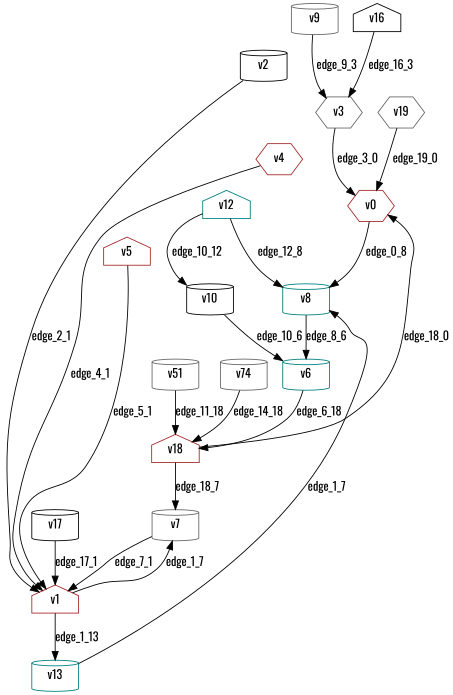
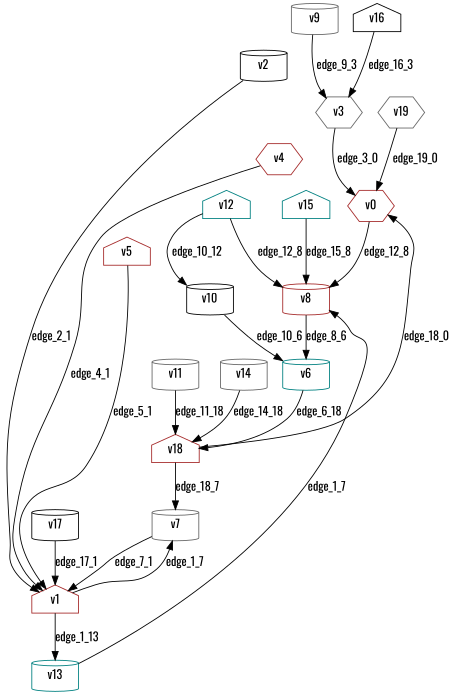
node "v15": added
edge "v0" -> "v8": label "edge_0_8" -> "edge_12_8"
node "v8": color teal -> brown
node "v51": label "v51" -> "v11"
node "v74": label "v74" -> "v14"
